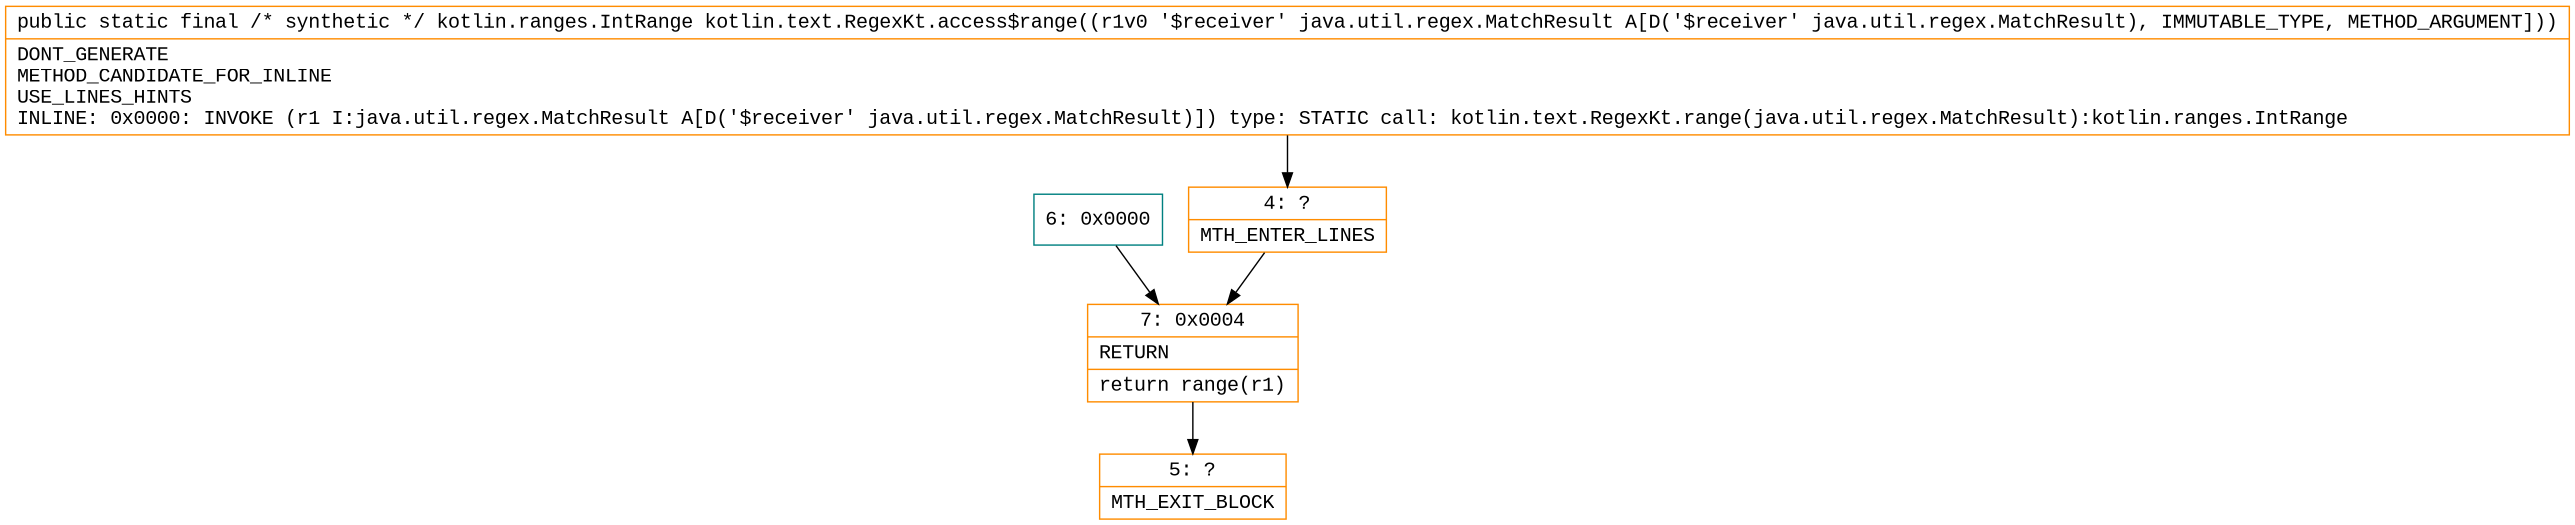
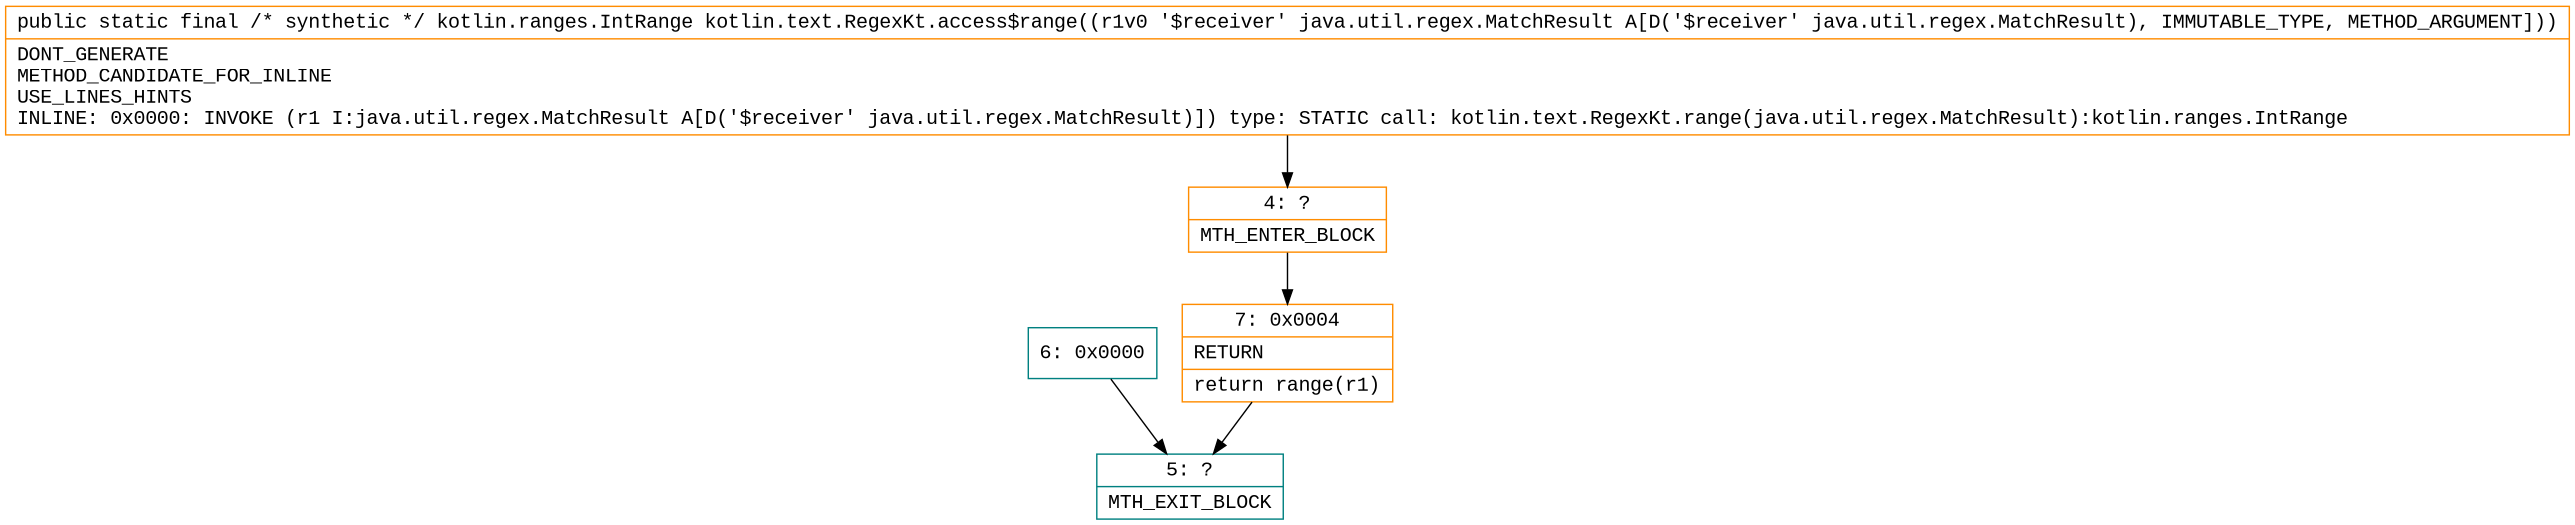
node "4: ?": text "MTH_ENTER_LINES" -> "MTH_ENTER_BLOCK"
edge "6: 0x0000" -> "7: 0x0004": now "6: 0x0000" -> "5: ?"
node "5: ?": color darkorange -> teal
